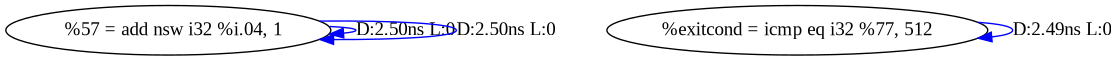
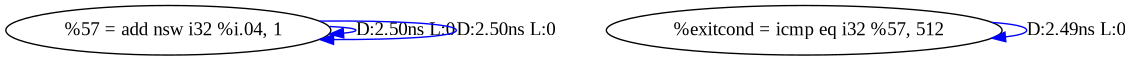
node "%exitcond = icmp eq i32 %77, 512": label "%exitcond = icmp eq i32 %77, 512" -> "%exitcond = icmp eq i32 %57, 512"
